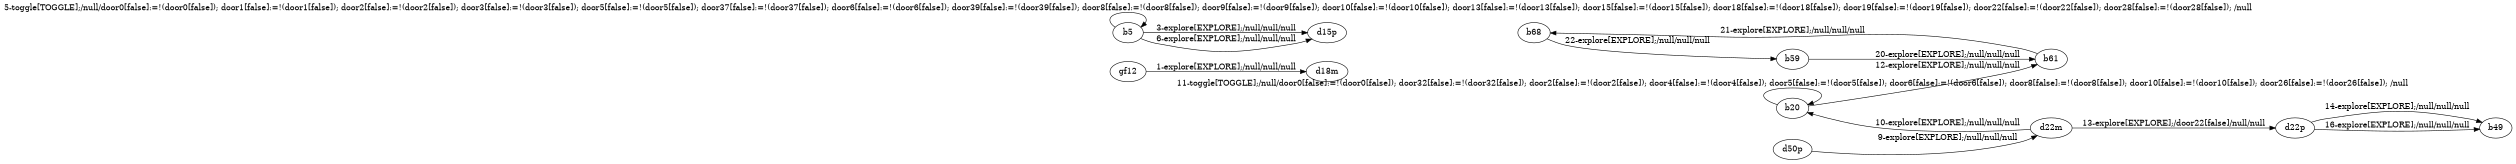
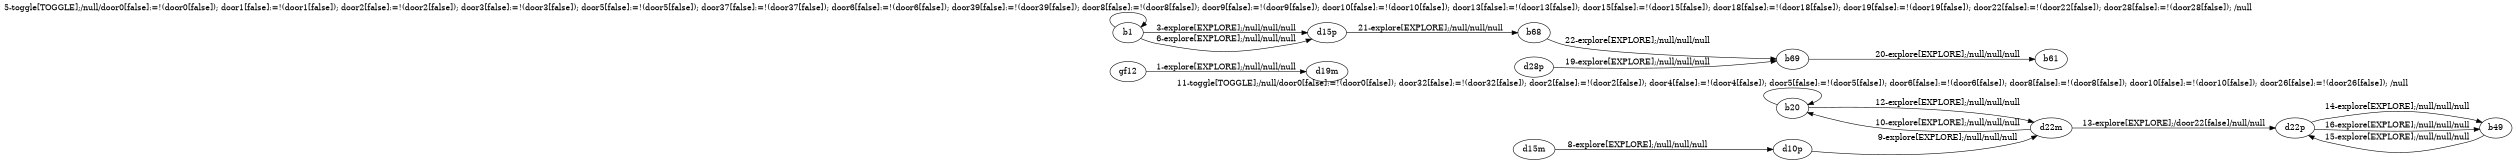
node "b5": label "b5" -> "b1"
edge "b61" -> "b68": now "d15p" -> "b68"
node "b59": label "b59" -> "b69"
node "d28p": added
node "d18m": label "d18m" -> "d19m"
edge "b20" -> "b61": now "b20" -> "d22m"
node "d15m": added
node "d50p": label "d50p" -> "d10p"
edge "b49" -> "d22p": added, label "15-explore[EXPLORE];/null/null/null"
